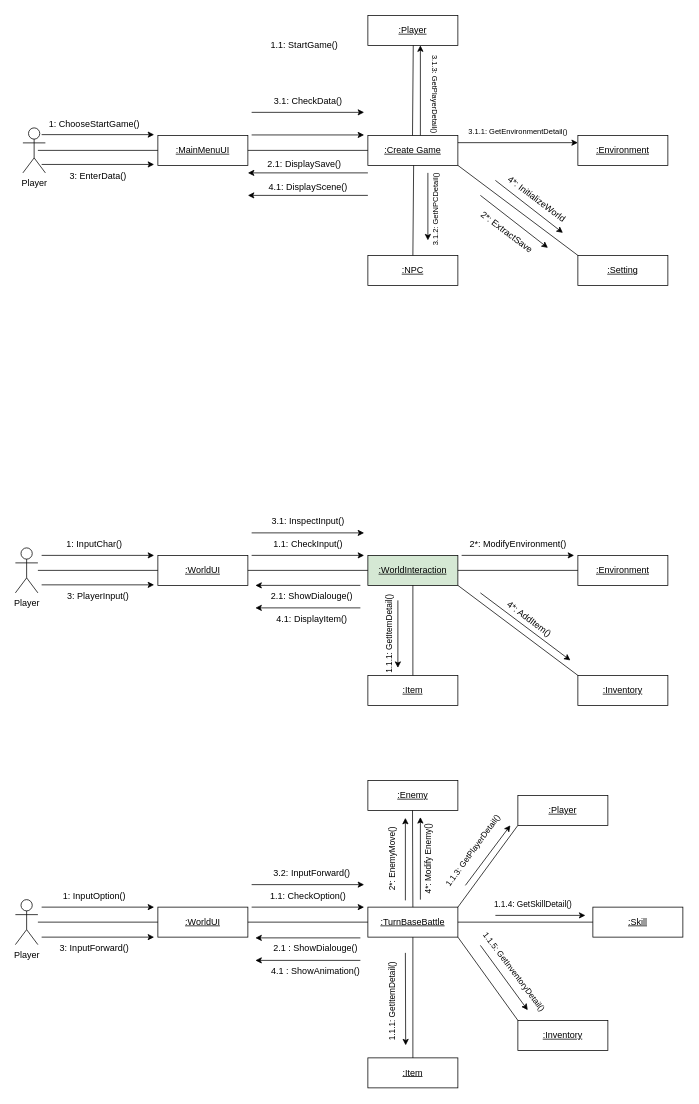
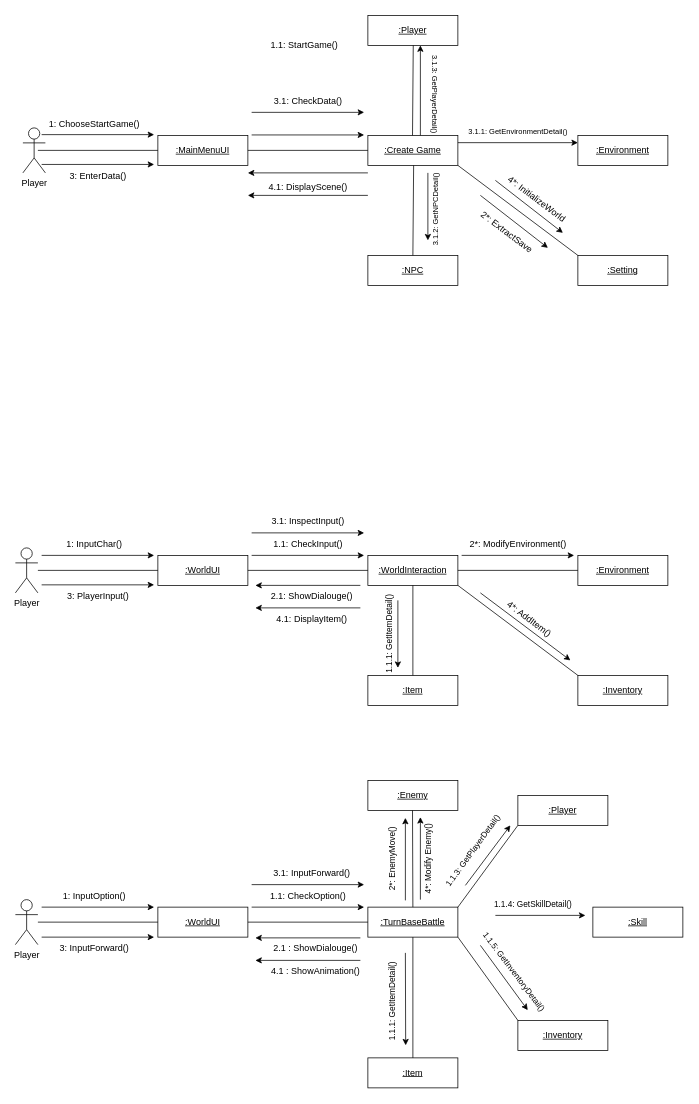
node "2.1: DisplaySave()": removed
node ":WorldInteraction": fillcolor #d5e8d4 -> #ffffff
node "3.2: InputForward()": label "3.2: InputForward()" -> "3.1: InputForward()"
edge ":TurnBaseBattle" -- ":Skill": removed
